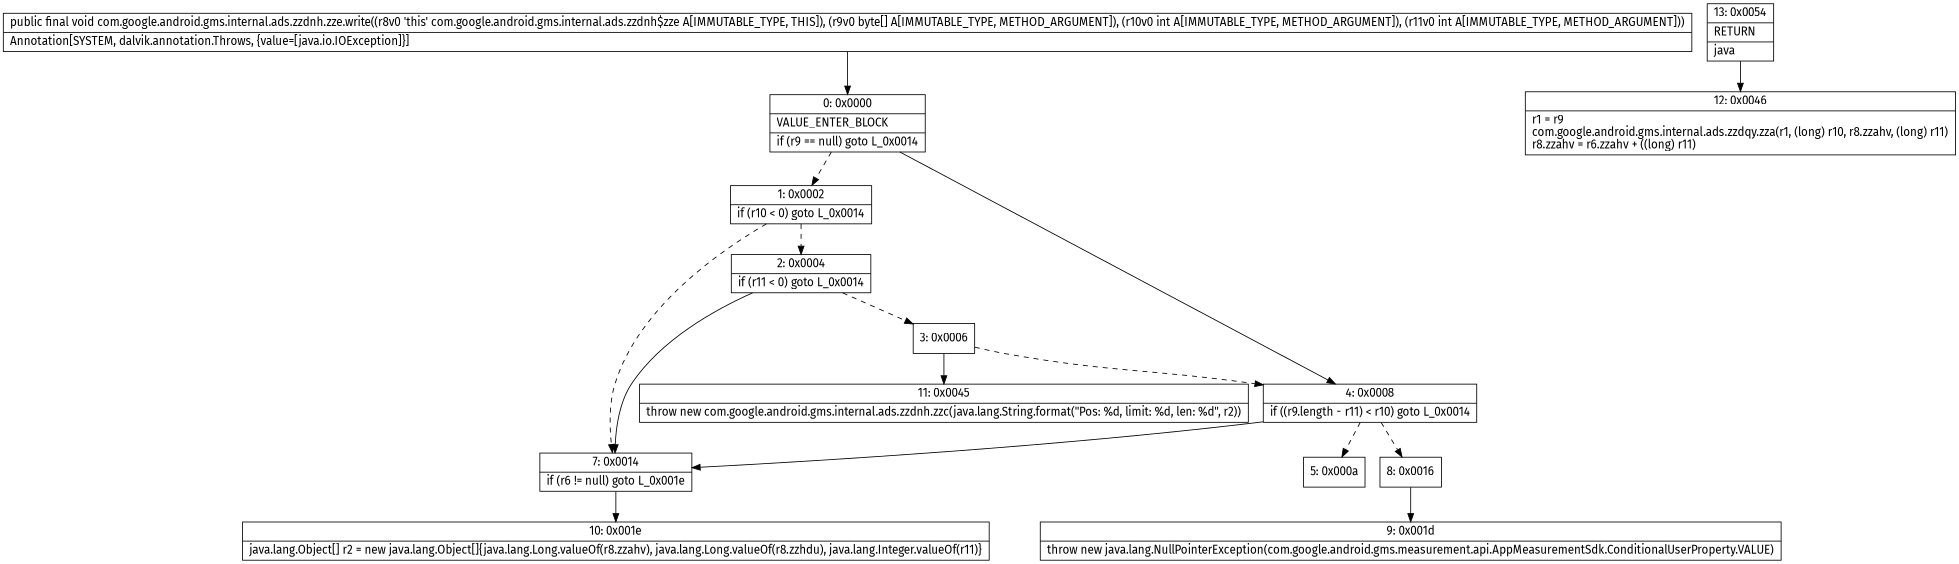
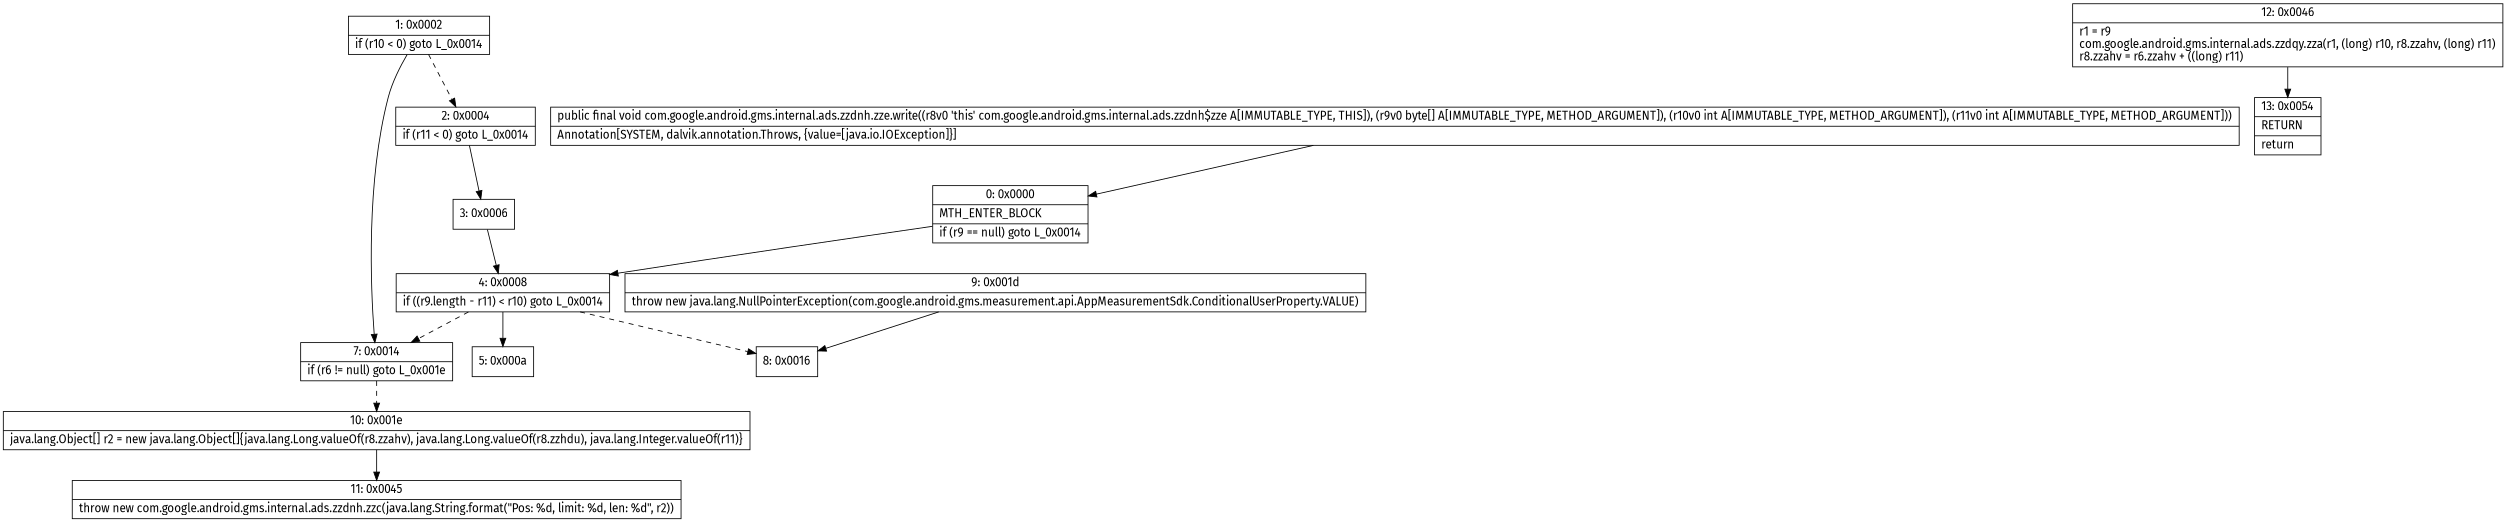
node "13: 0x0054": text "java" -> "return"
edge "13: 0x0054" -> "12: 0x0046": reversed
node "0: 0x0000": text "VALUE_ENTER_BLOCK" -> "MTH_ENTER_BLOCK"
edge "0: 0x0000" -> "1: 0x0002": removed
edge "2: 0x0004" -> "3: 0x0006": style dashed -> solid
edge "1: 0x0002" -> "7: 0x0014": style dashed -> solid
edge "2: 0x0004" -> "7: 0x0014": removed
edge "3: 0x0006" -> "11: 0x0045": now "10: 0x001e" -> "11: 0x0045"
edge "3: 0x0006" -> "4: 0x0008": style dashed -> solid
edge "4: 0x0008" -> "5: 0x000a": style dashed -> solid
edge "4: 0x0008" -> "7: 0x0014": style solid -> dashed
edge "8: 0x0016" -> "9: 0x001d": reversed
edge "7: 0x0014" -> "10: 0x001e": style solid -> dashed
